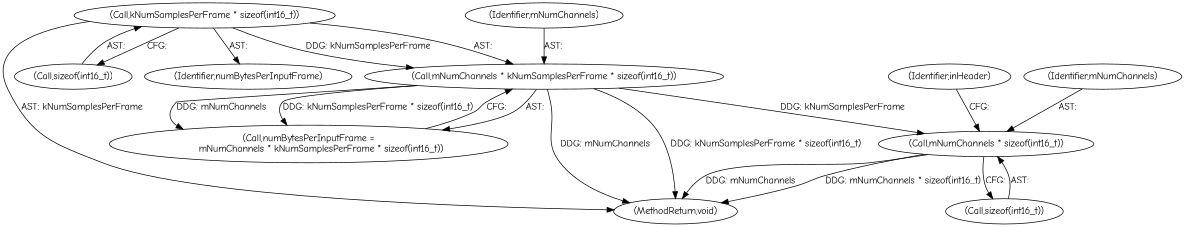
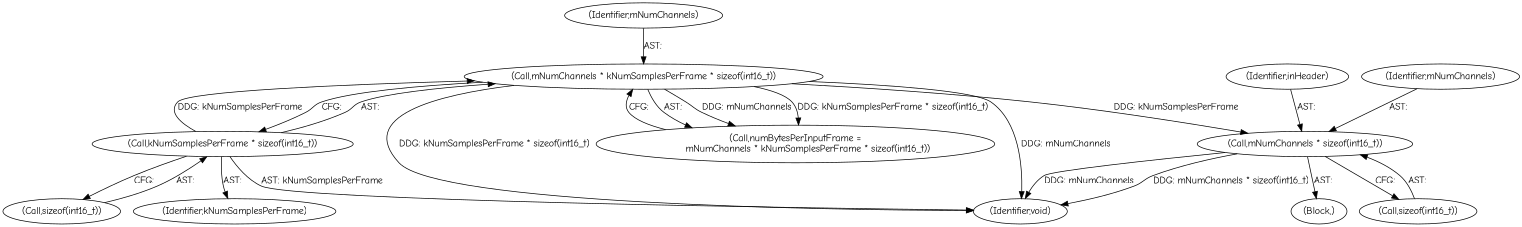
node "(Identifier,numBytesPerInputFrame)": label "(Identifier,numBytesPerInputFrame)" -> "(Identifier,kNumSamplesPerFrame)"
edge "(Call,mNumChannels * kNumSamplesPerFrame * sizeof(int16_t))" -> "(Call,kNumSamplesPerFrame * sizeof(int16_t))": added, label "CFG:"
edge "(Identifier,inHeader)" -> "(Call,mNumChannels * sizeof(int16_t))": label "CFG: " -> "AST: "
node "(MethodReturn,void)": label "(MethodReturn,void)" -> "(Identifier,void)"
node "(Block,)": added
